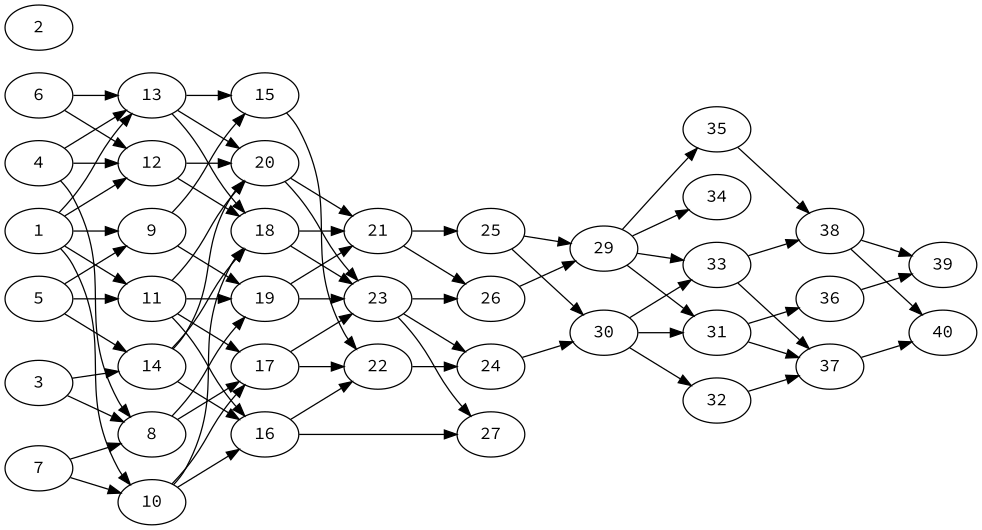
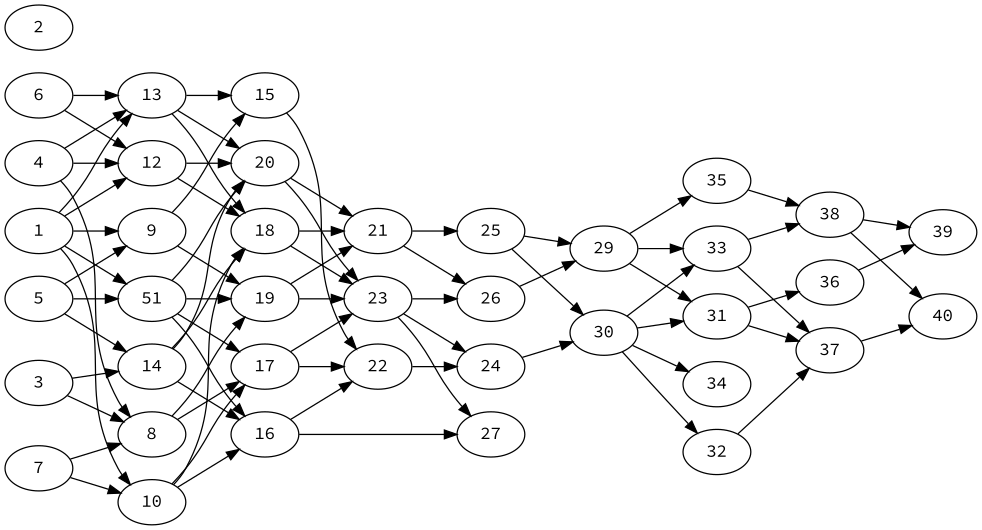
edge "29" -> "34": now "30" -> "34"
node "11": label "11" -> "51"
